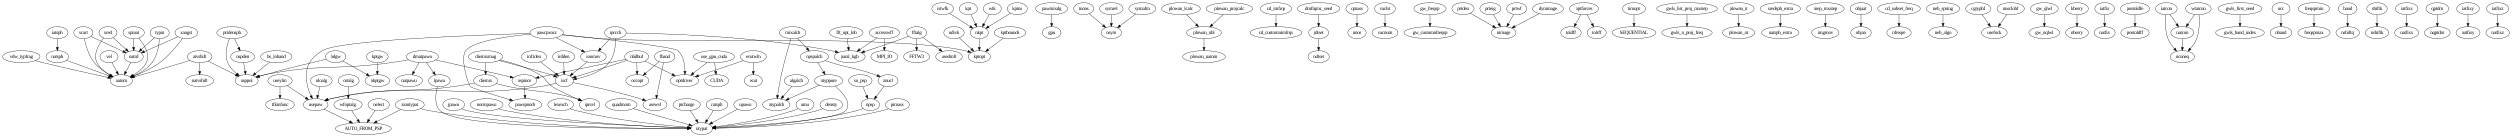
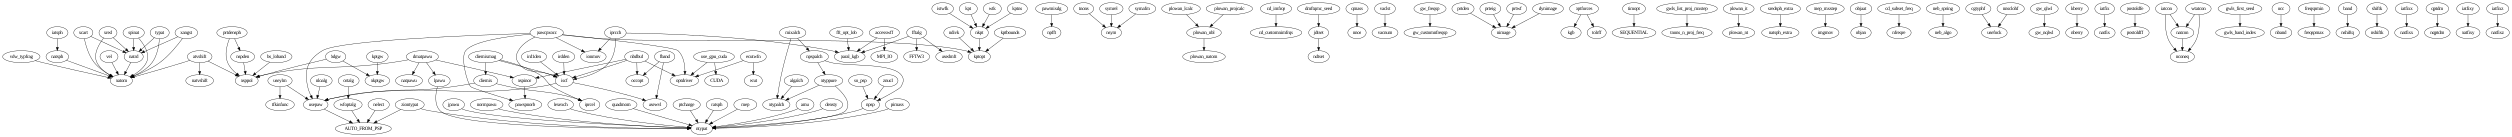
node "gpu": label "gpu" -> "npfft"
node "toldff": label "toldff" -> "kgb"
node "gwls_n_proj_freq": label "gwls_n_proj_freq" -> "tnons_n_proj_freq"
edge "ionmov" -> "iscf": now "pawcpxocc" -> "iscf"
edge "npspalch" -> "znucl": now "npspalch" -> "npsp"
node "upawu": label "upawu" -> "mep"
